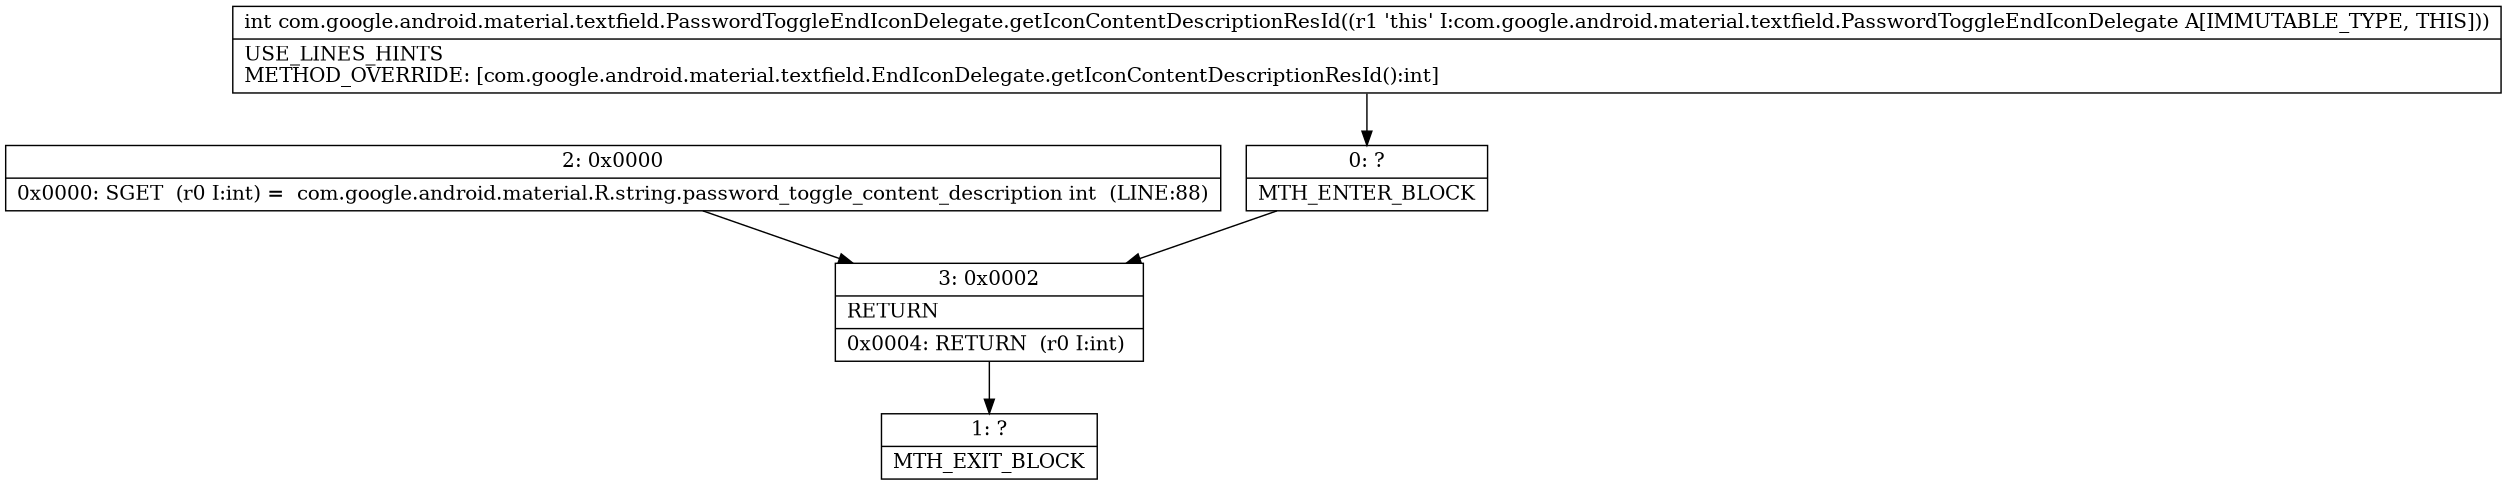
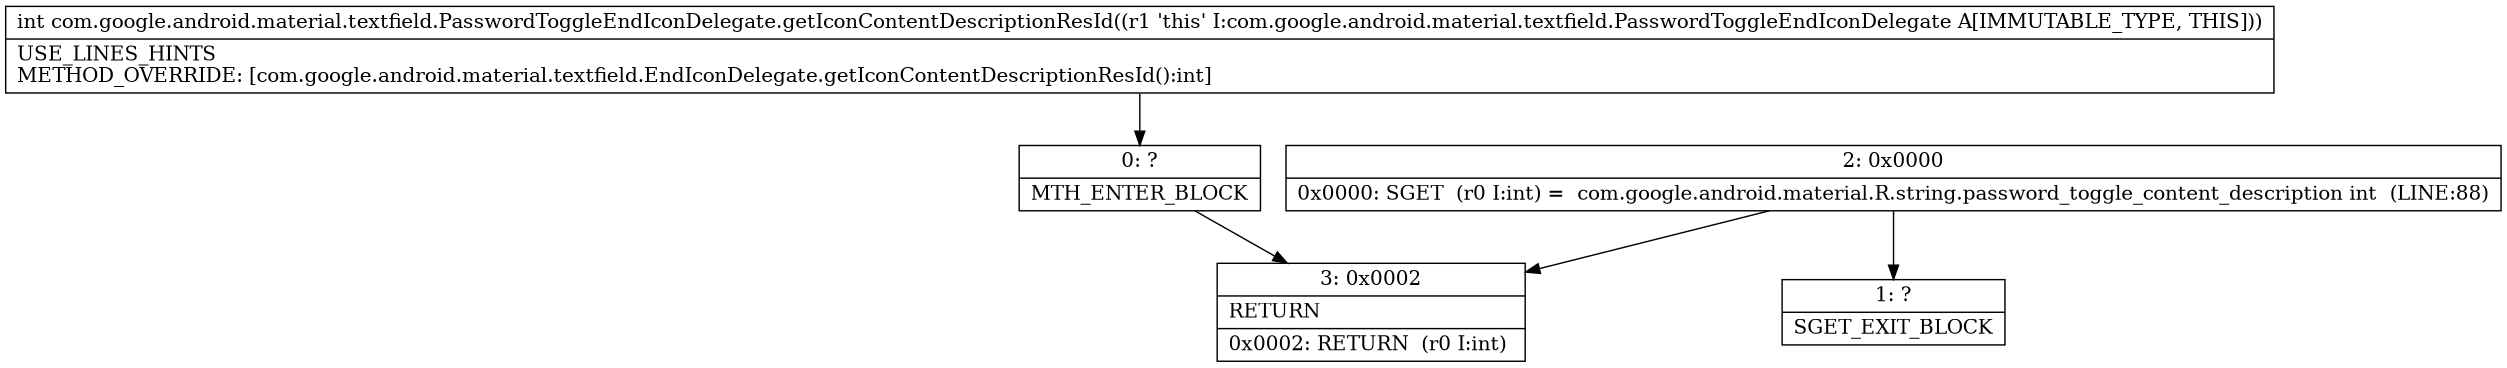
node "3: 0x0002": text "0x0004: RETURN  (r0 I:int)" -> "0x0002: RETURN  (r0 I:int)"
edge "3: 0x0002" -> "1: ?": now "2: 0x0000" -> "1: ?"
node "1: ?": text "MTH_EXIT_BLOCK" -> "SGET_EXIT_BLOCK"
